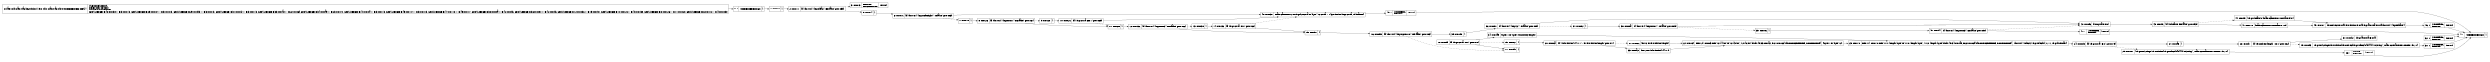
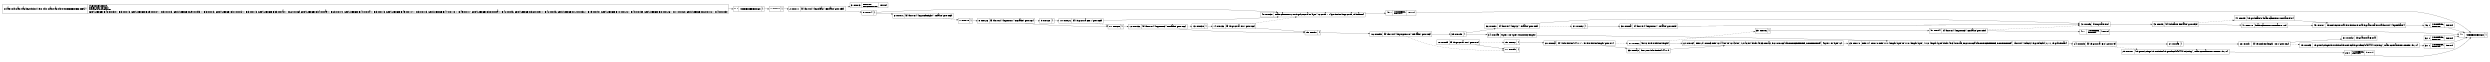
edge "6: 0x001c" -> "48: 0x003e": now "5: 0x0014" -> "48: 0x003e"
edge "38: 0x00ea" -> "39: 0x00ec": now "21: 0x006c" -> "39: 0x00ec"
edge "18: 0x005f" -> "34: 0x00a9": now "35: 0x00d8" -> "34: 0x00a9"
node "26: ?": text "INLINE" -> "SYNTHETIC"
